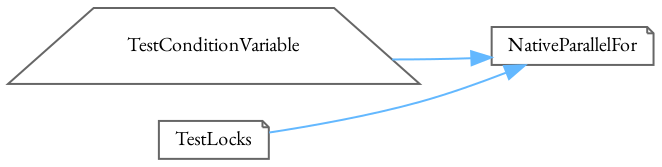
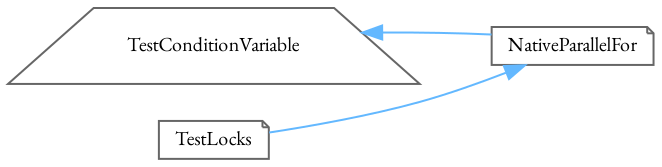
edge "TestConditionVariable" -> "NativeParallelFor": reversed
